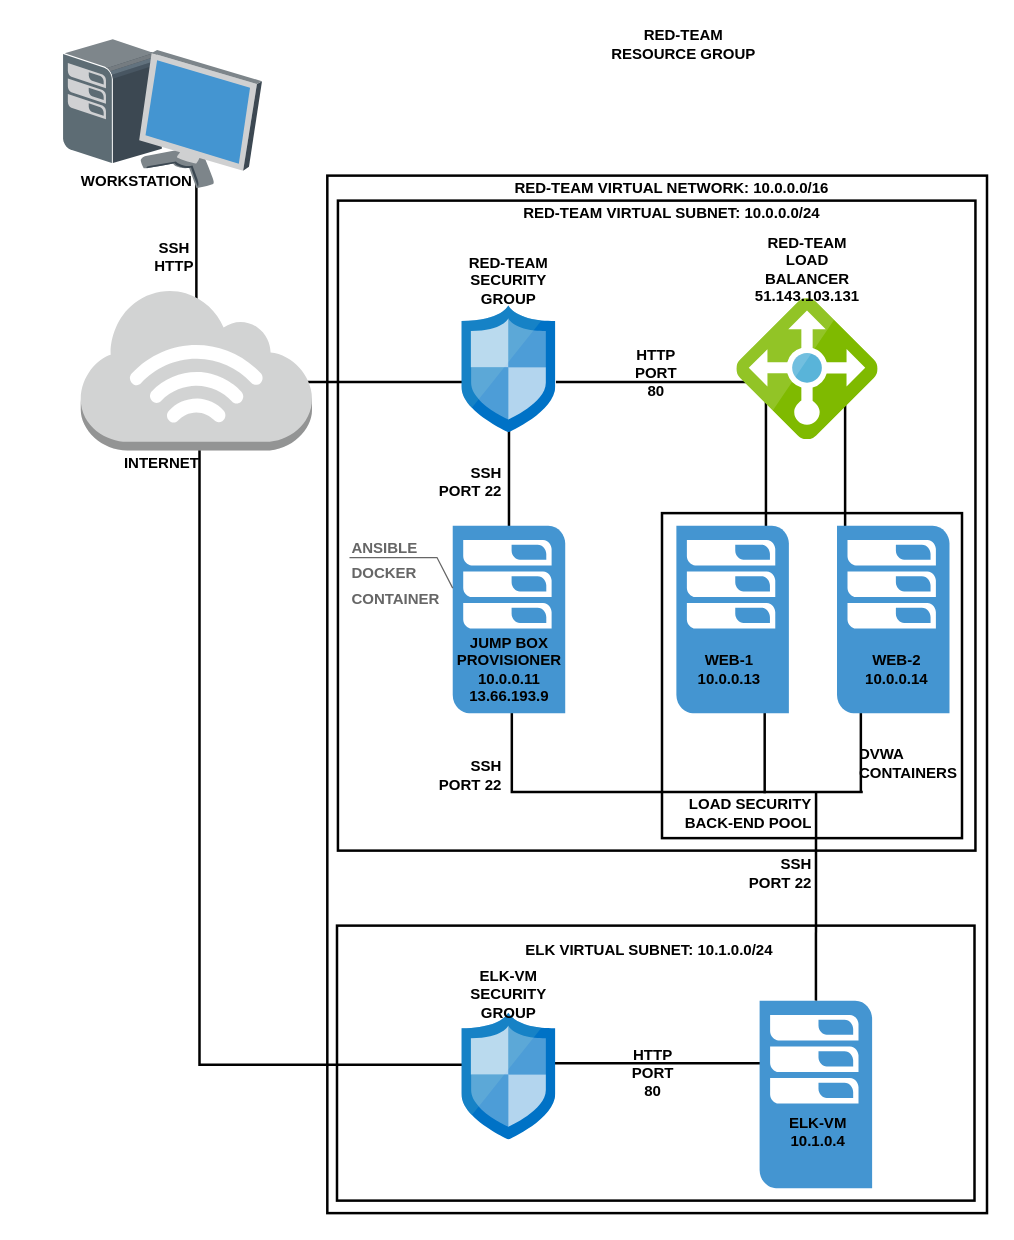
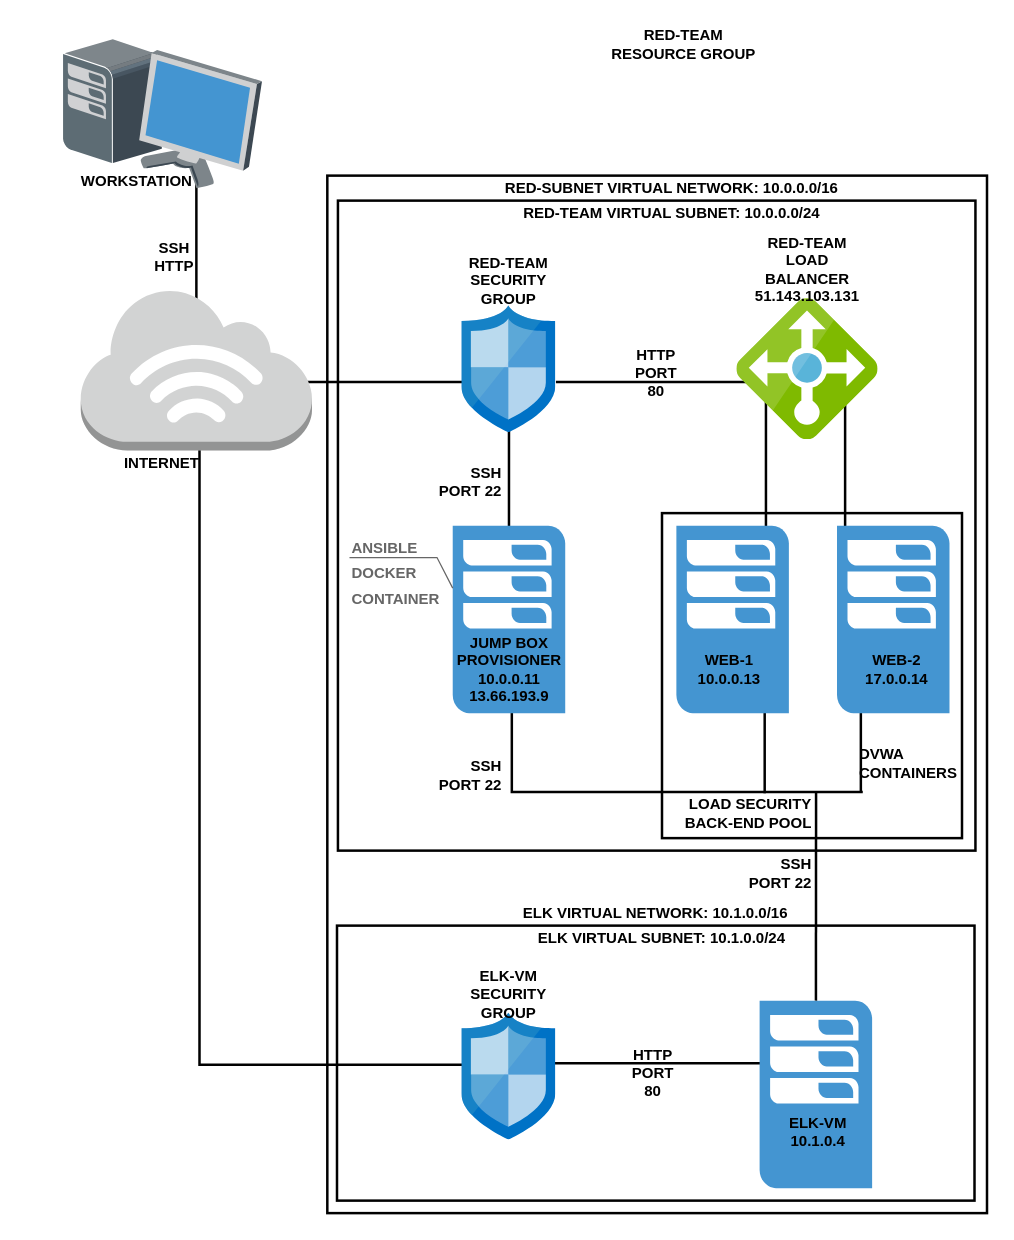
node "RED-TEAM VIRTUAL NETWORK: 10.0.0.0/16": label "RED-TEAM VIRTUAL NETWORK: 10.0.0.0/16" -> "RED-SUBNET VIRTUAL NETWORK: 10.0.0.0/16"
node "WEB-2 10.0.0.14": label "WEB-2 10.0.0.14" -> "WEB-2 17.0.0.14"
node "ELK VIRTUAL NETWORK: 10.1.0.0/16": added
node "ELK VIRTUAL SUBNET: 10.1.0.0/24": moved (649, 951) -> (662, 938)
